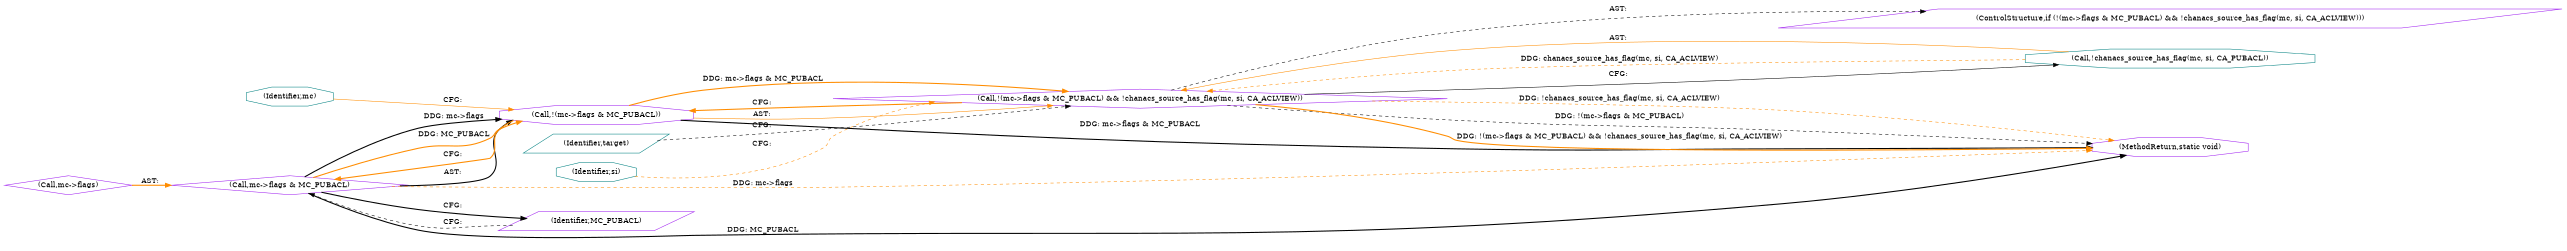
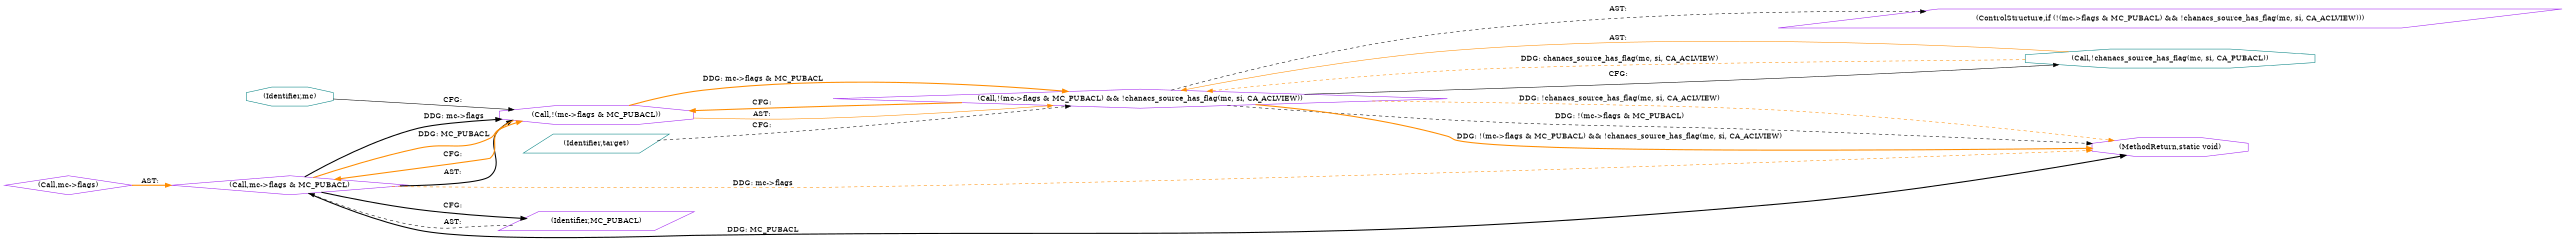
edge "(Identifier,mc)" -> "(Call,!(mc->flags & MC_PUBACL))": color darkorange -> black
edge "(Call,!(mc->flags & MC_PUBACL))" -> "(MethodReturn,static void)": removed, label "DDG: mc->flags & MC_PUBACL"
node "(Identifier,si)": removed
edge "(Identifier,MC_PUBACL)" -> "(Call,mc->flags & MC_PUBACL)": label "CFG: " -> "AST: "
